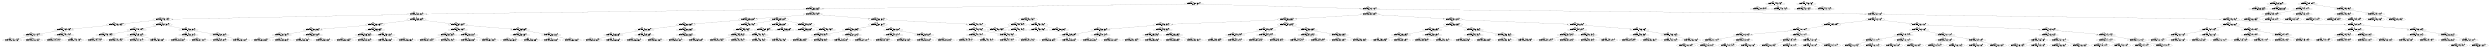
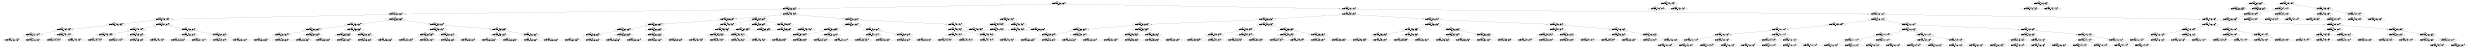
node "Node{data=[2332, 2332]}": removed
